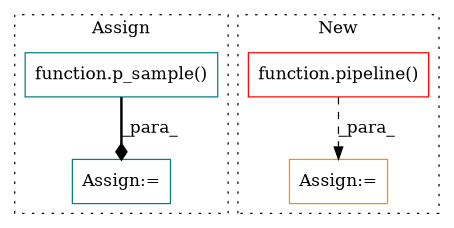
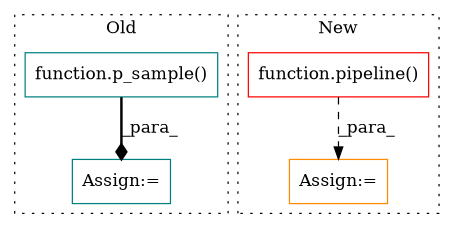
cluster "Assign": label "Assign" -> "Old"
